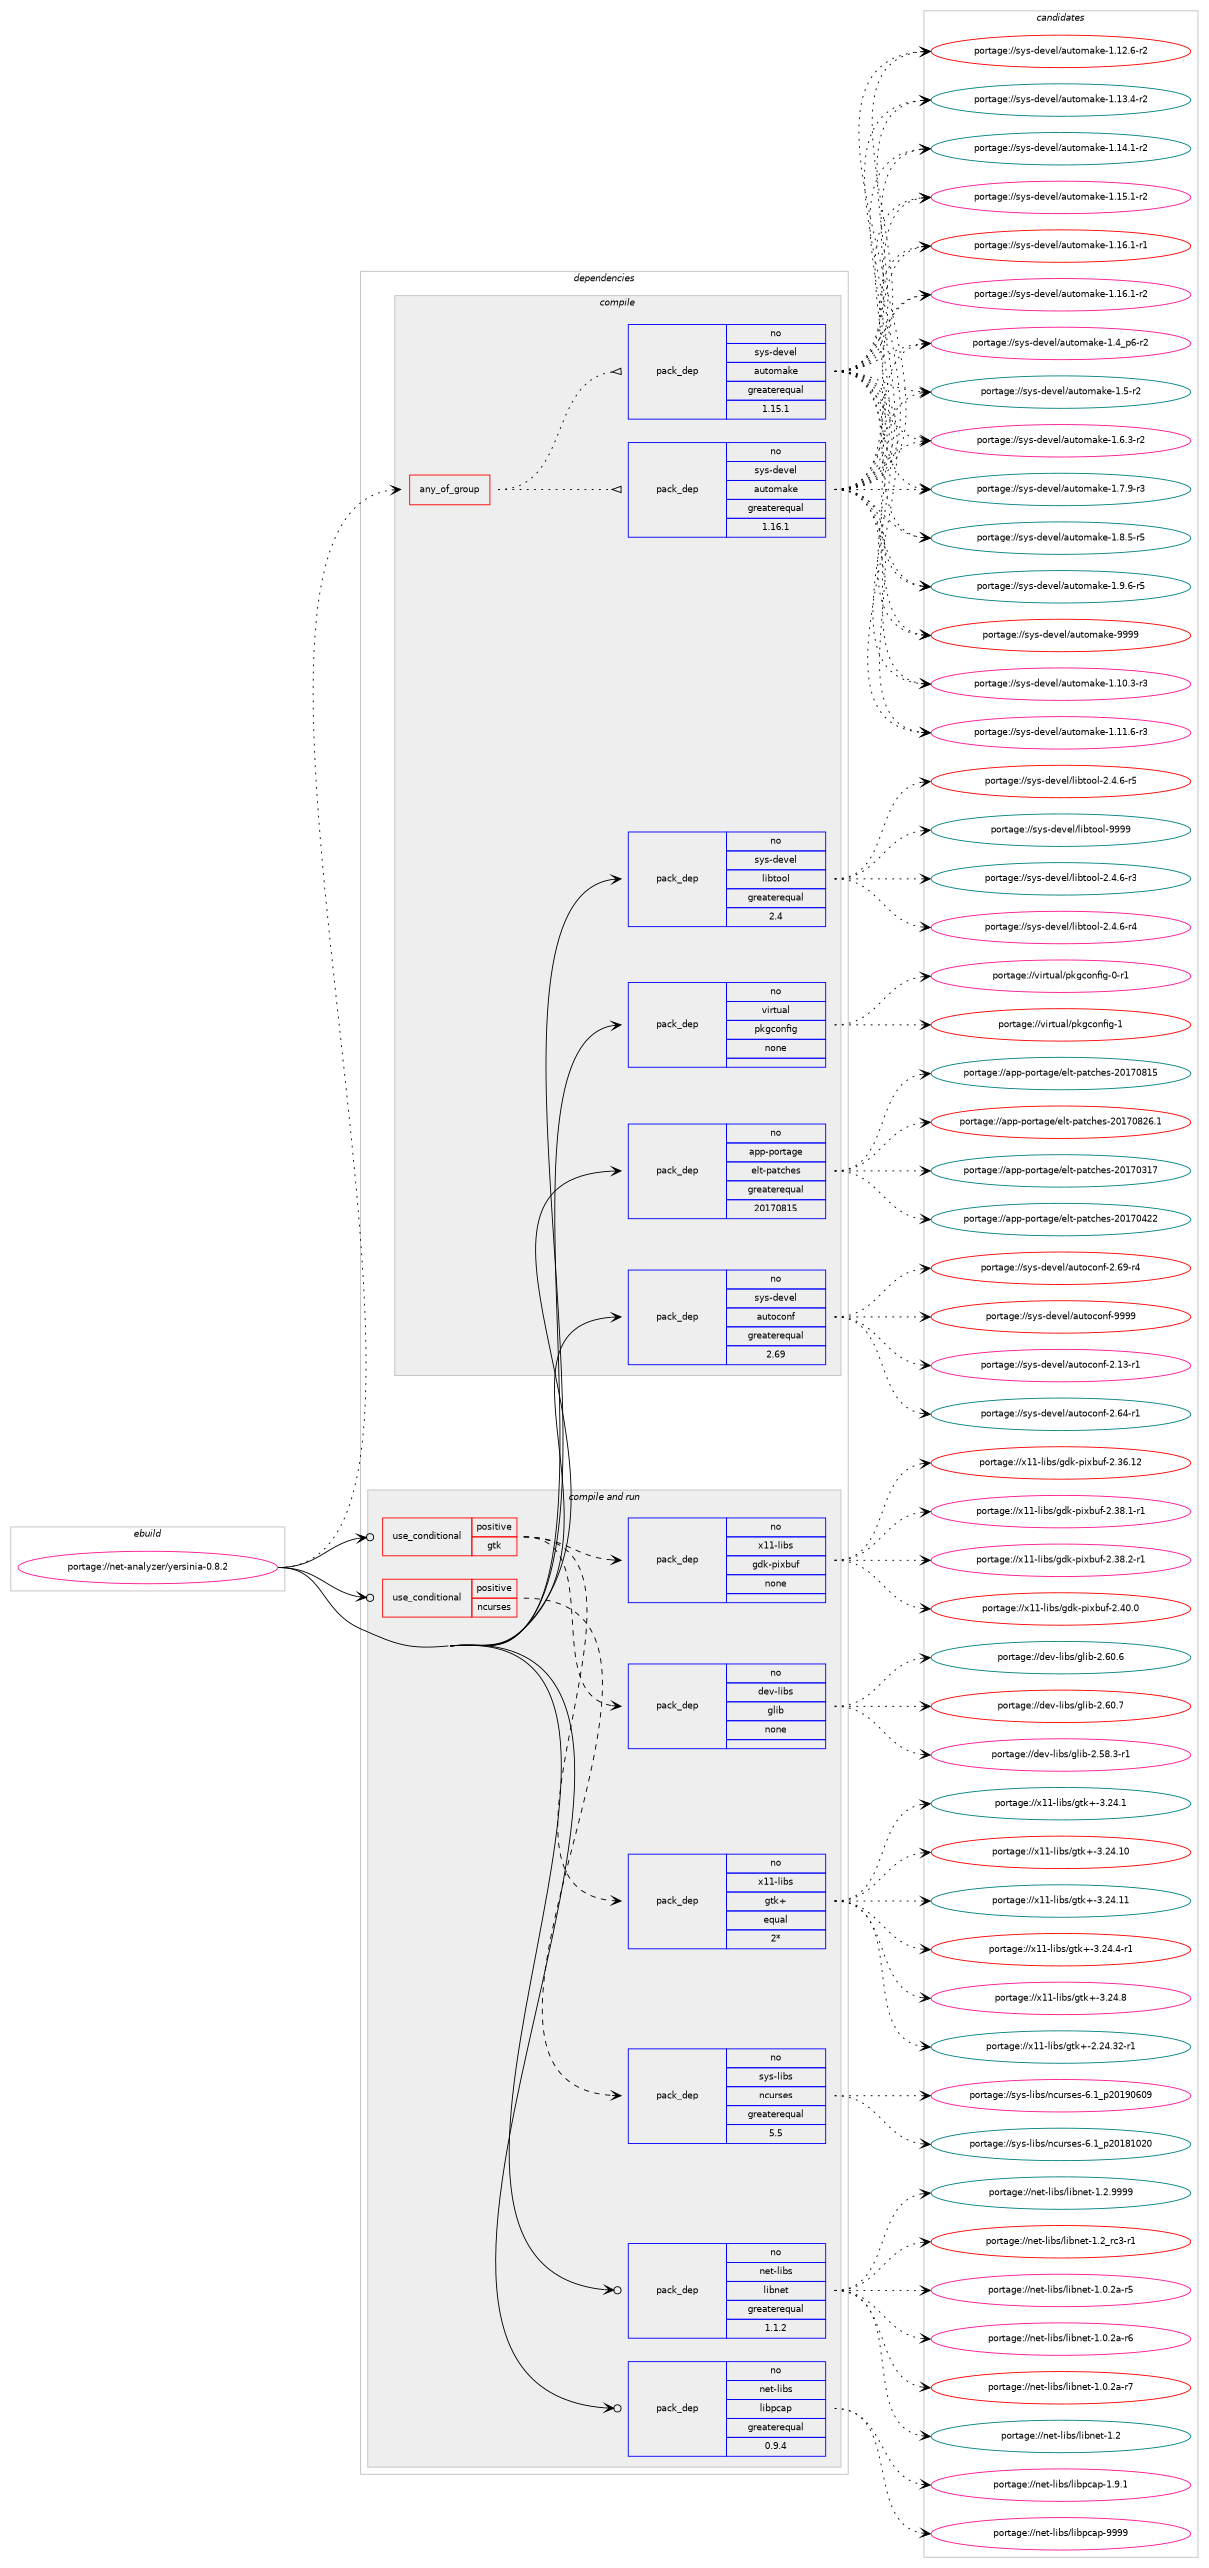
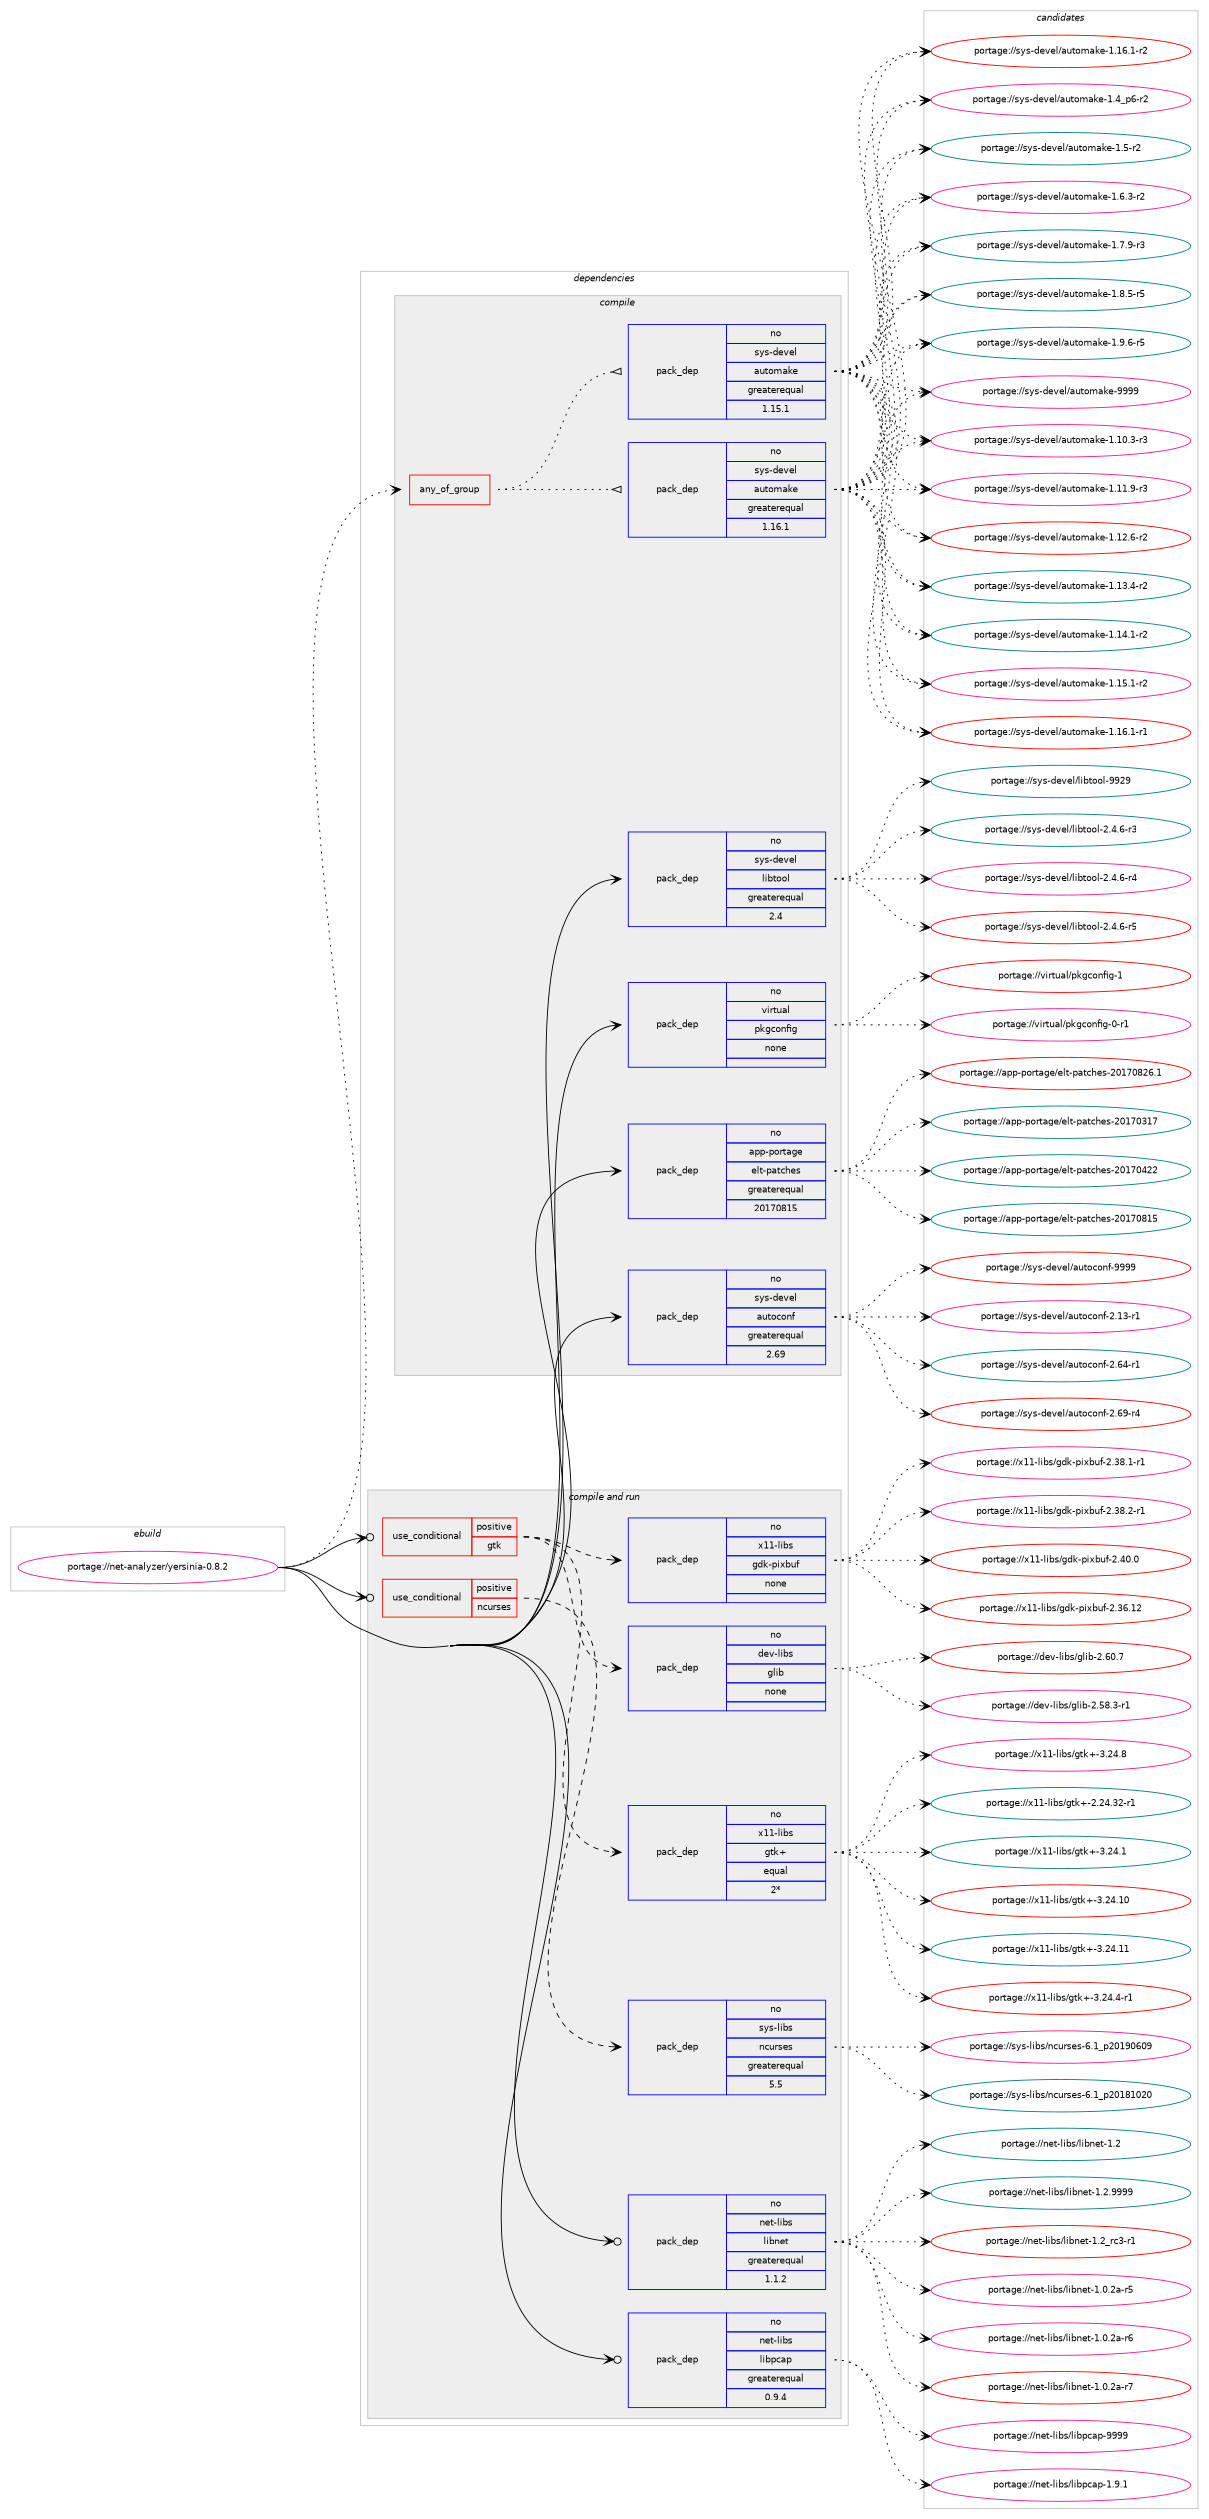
node "portage://sys-devel/automake-1.16.1-r2": color deeppink -> red
node "portage://sys-devel/automake-9999": color red -> deeppink
node "portage://sys-devel/automake-1.11.6-r3": label "portage://sys-devel/automake-1.11.6-r3" -> "portage://sys-devel/automake-1.11.9-r3"
node "portage://sys-devel/libtool-9999": label "portage://sys-devel/libtool-9999" -> "portage://sys-devel/libtool-9929"
node "portage://dev-libs/glib-2.60.6": removed
